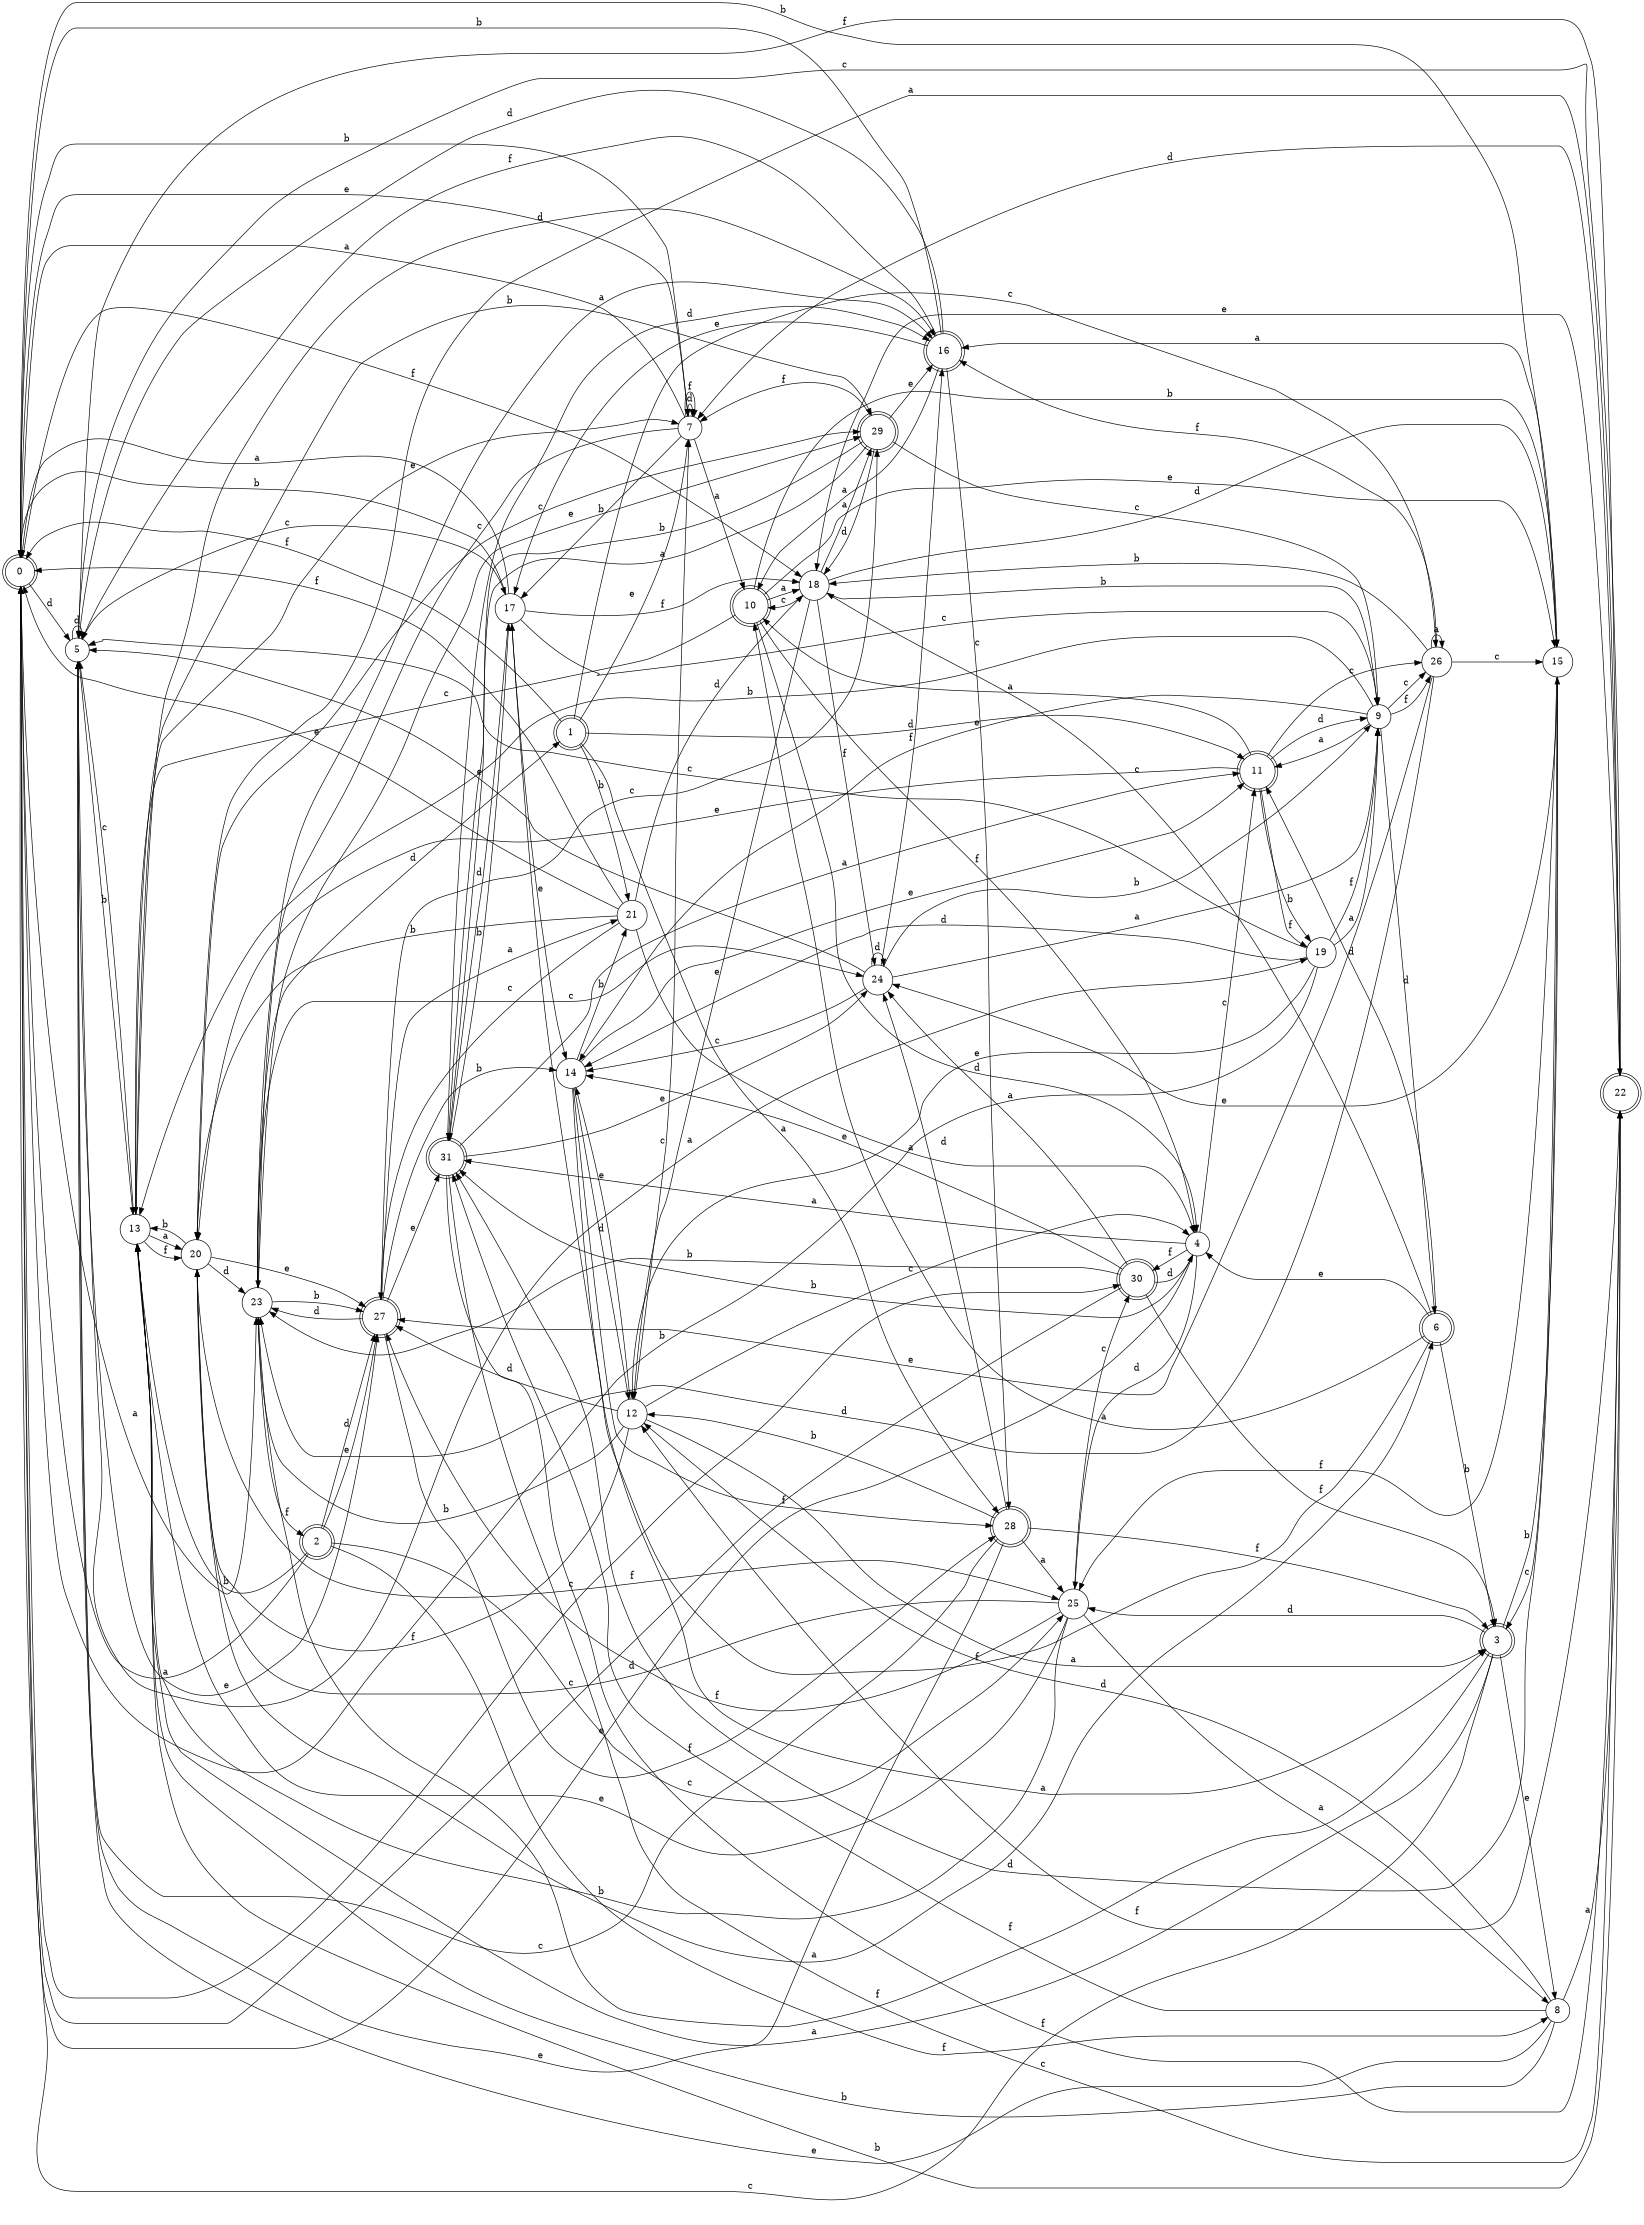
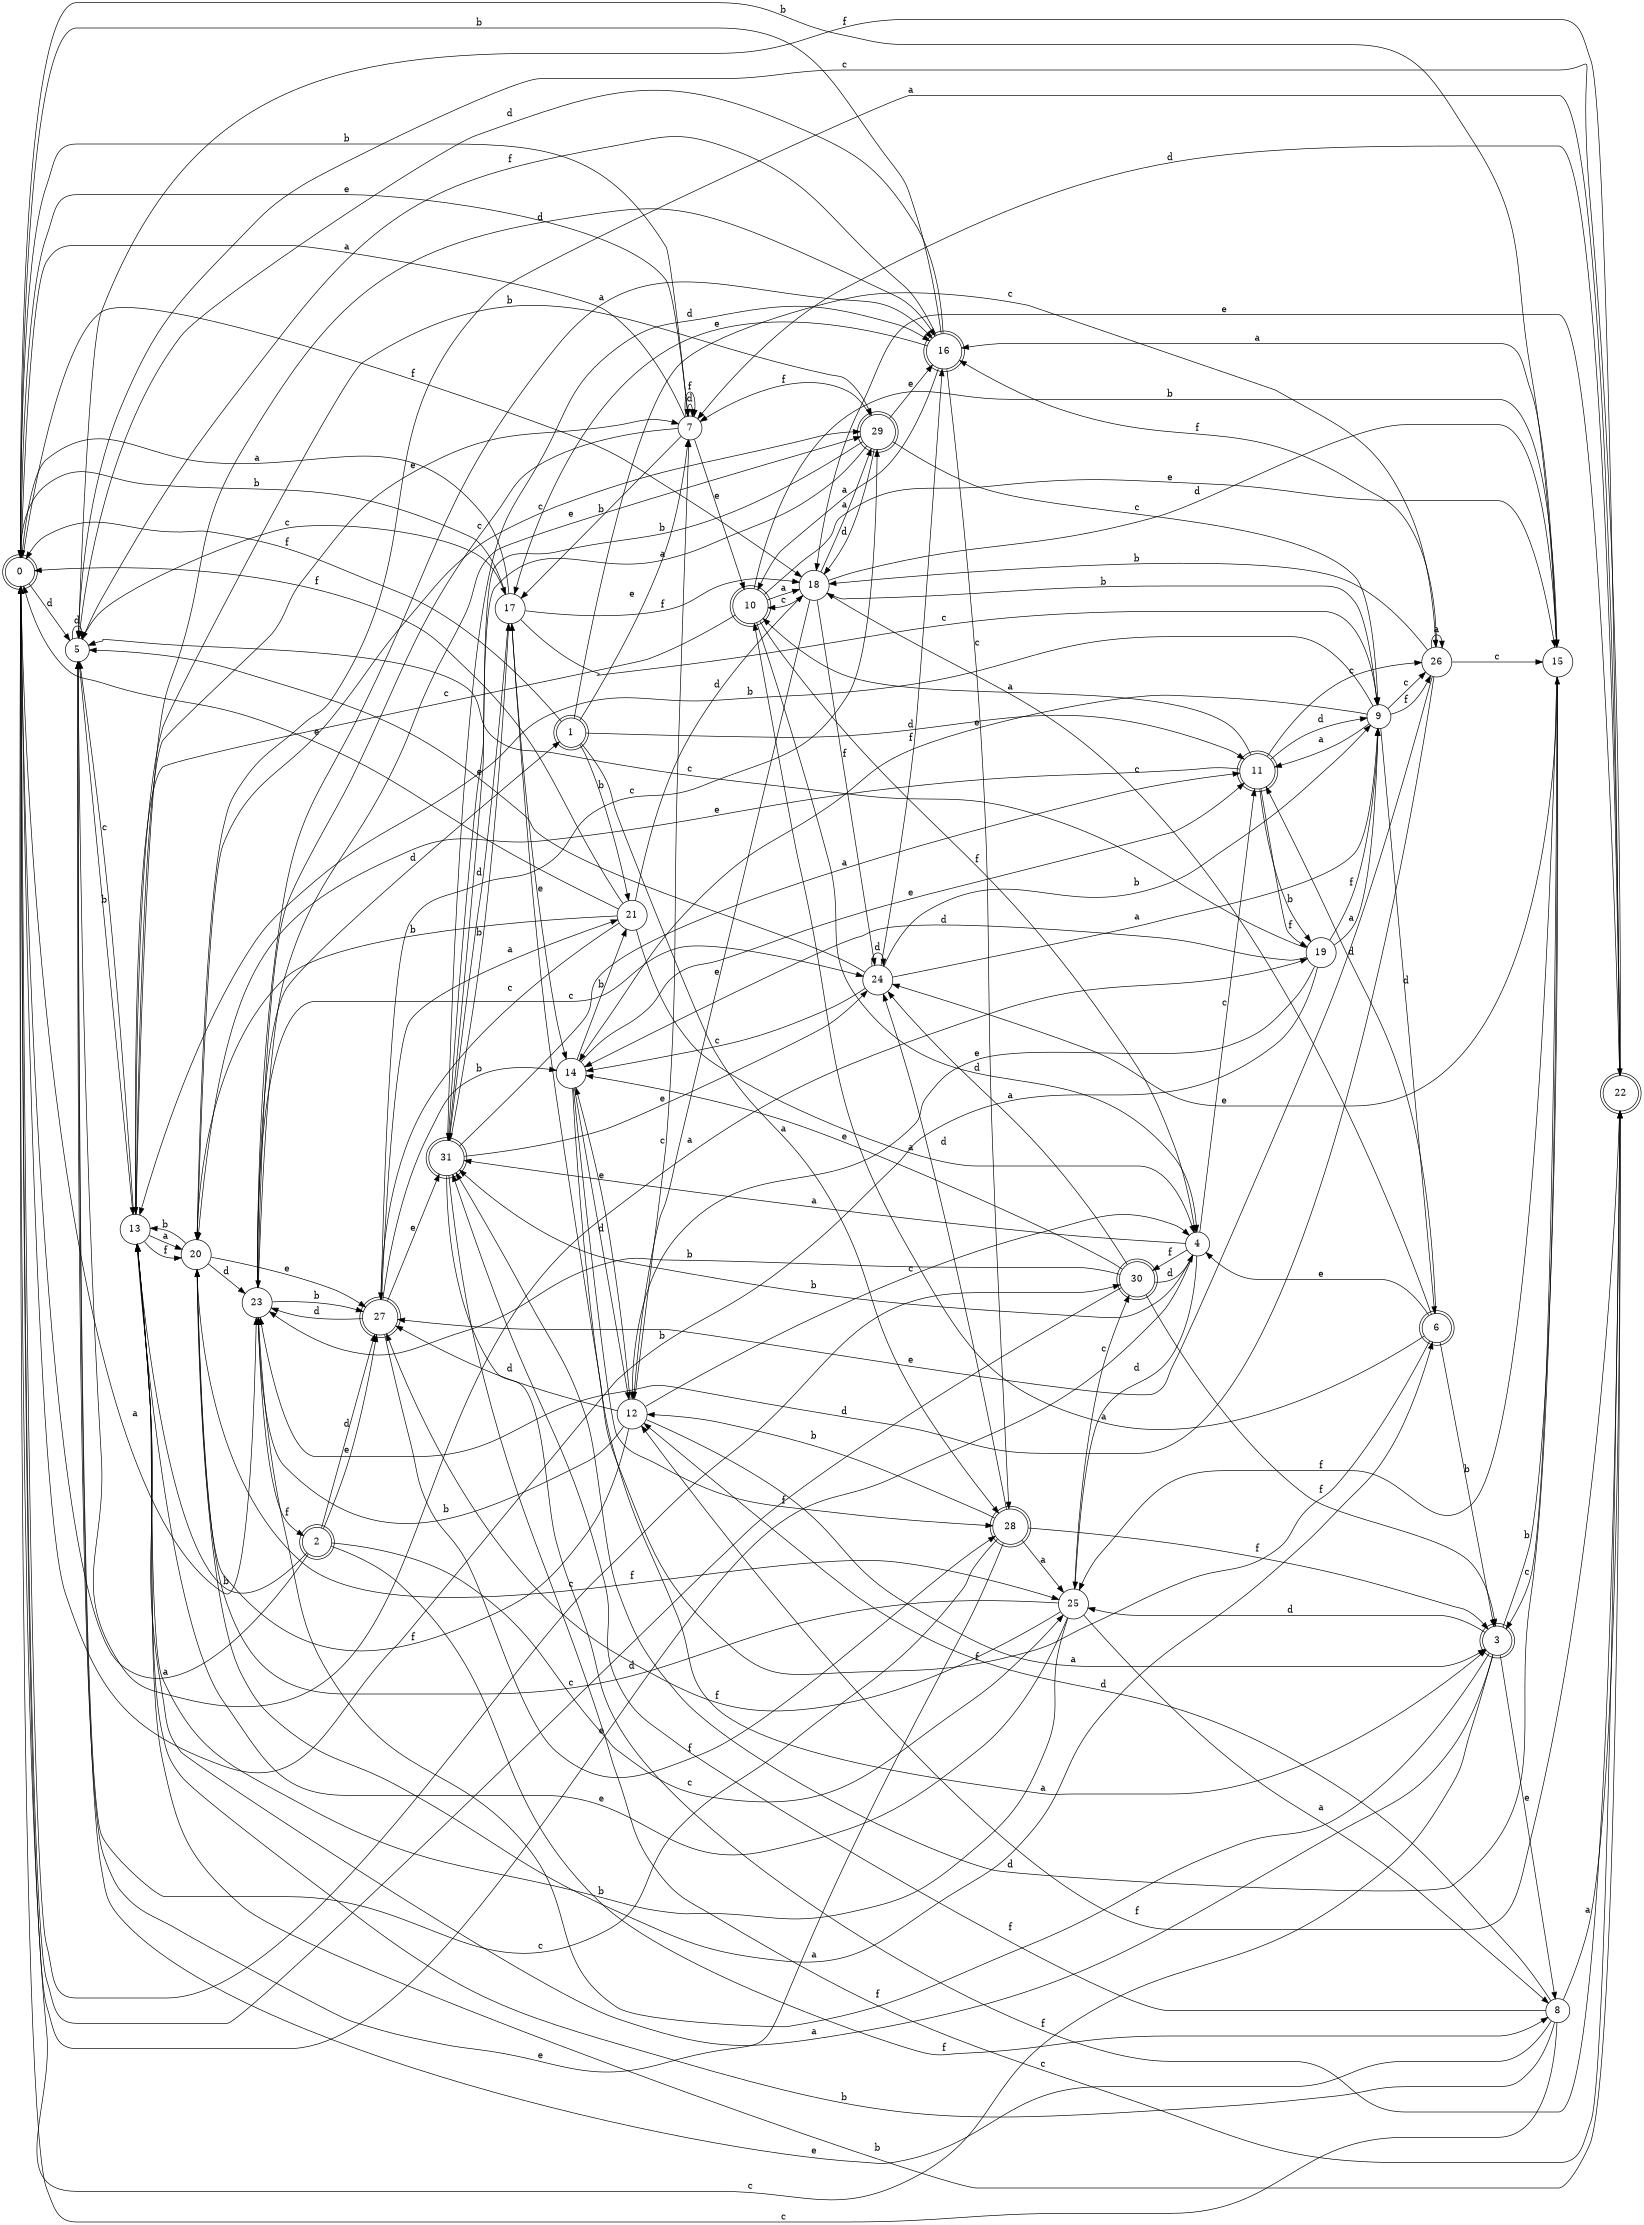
edge "7" -> "10": label "a" -> "e"
edge "5" -> "27": removed, label "e"
edge "8" -> "0": added, label "c"
